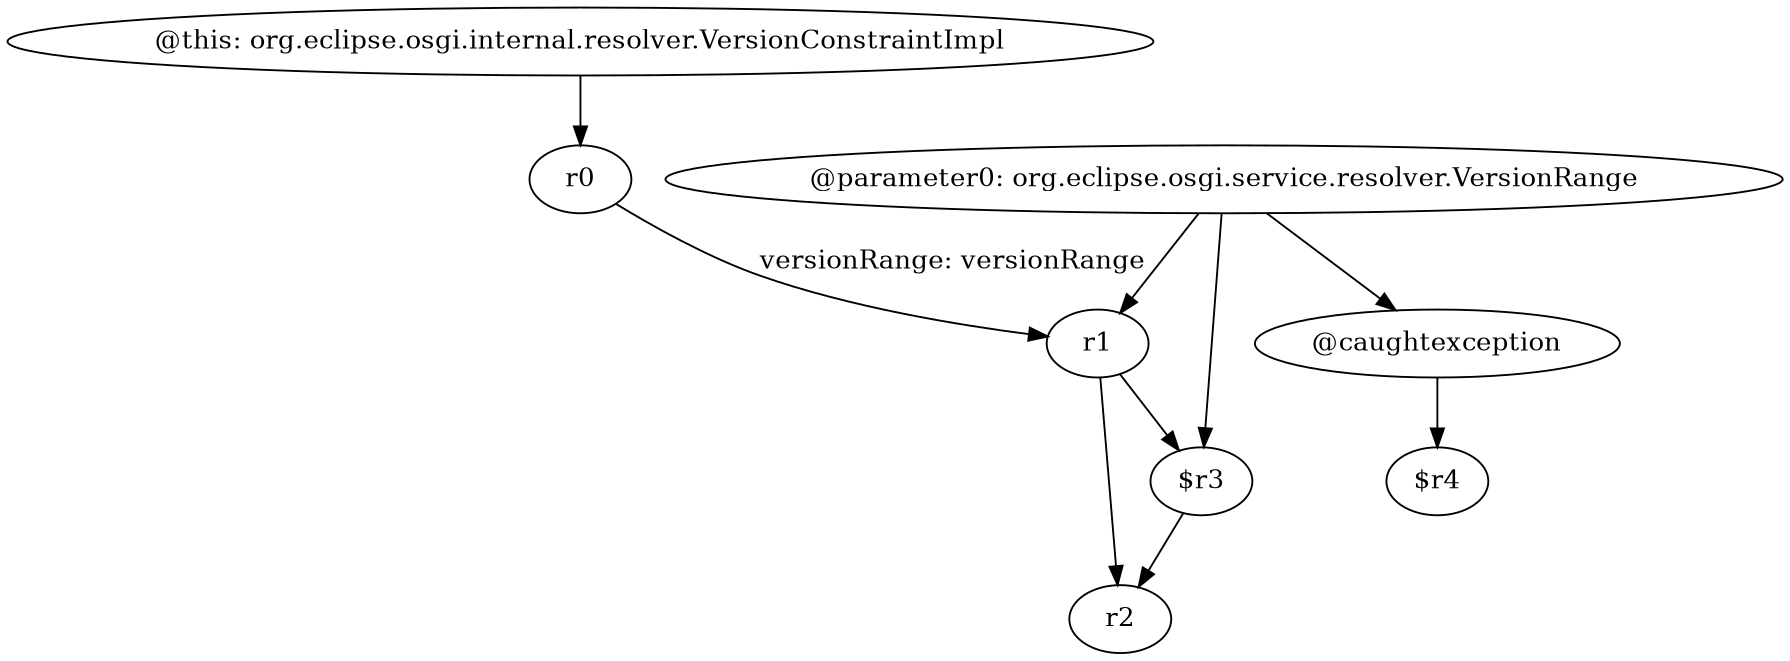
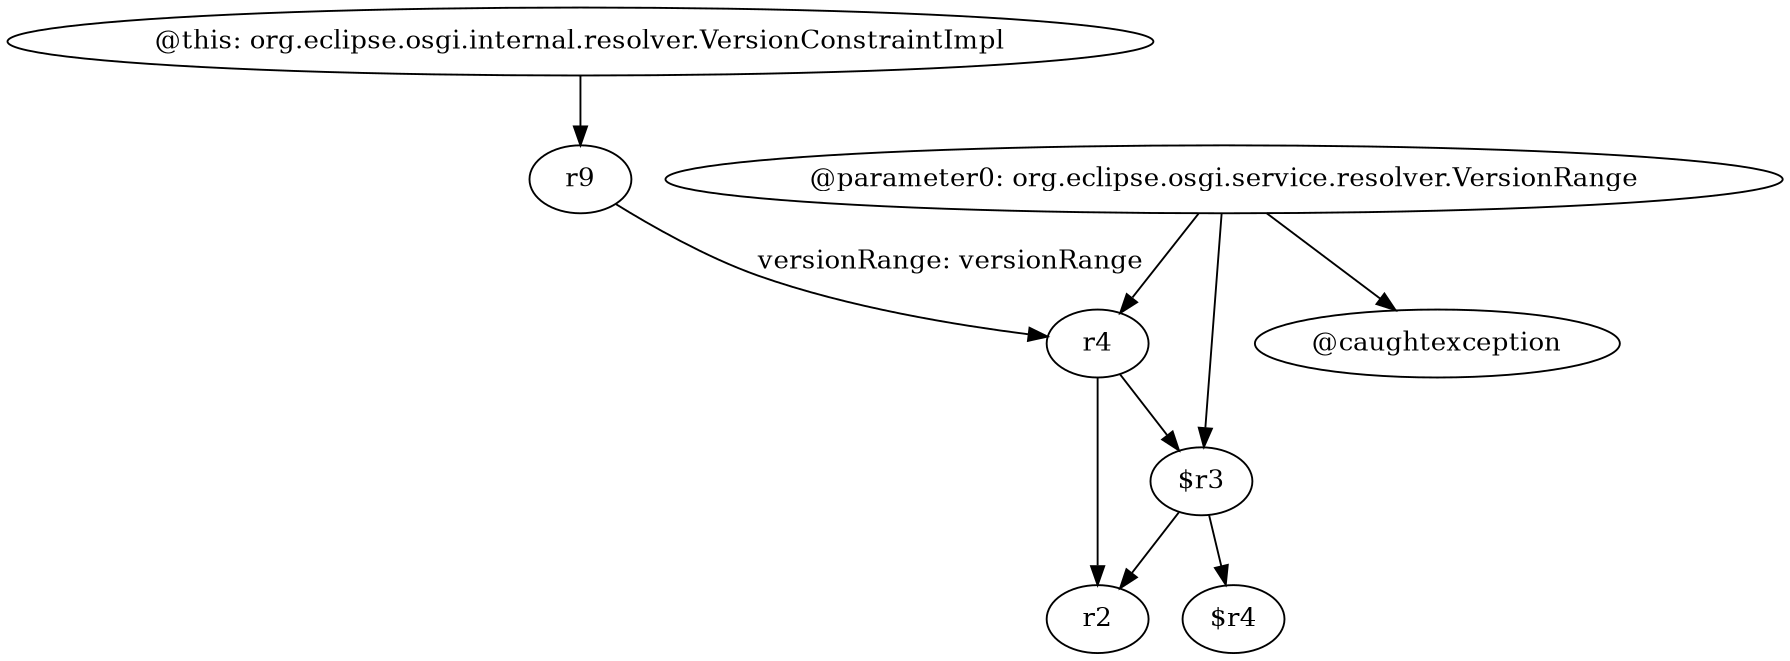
node "r0": label "r0" -> "r9"
node "r1": label "r1" -> "r4"
edge "@caughtexception" -> "$r4": now "$r3" -> "$r4"
